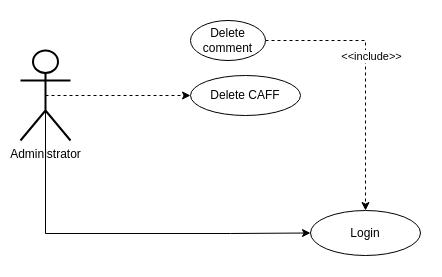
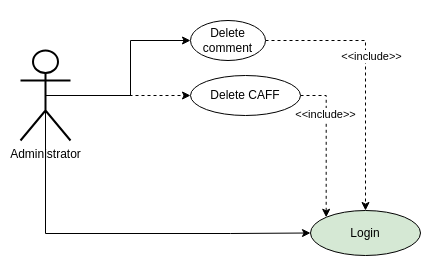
edge "Administrator" -> "Delete comment": added
edge "Delete CAFF" -> "Login": added, label "<<include>>"
node "Login": fillcolor #ffffff -> #d5e8d4
